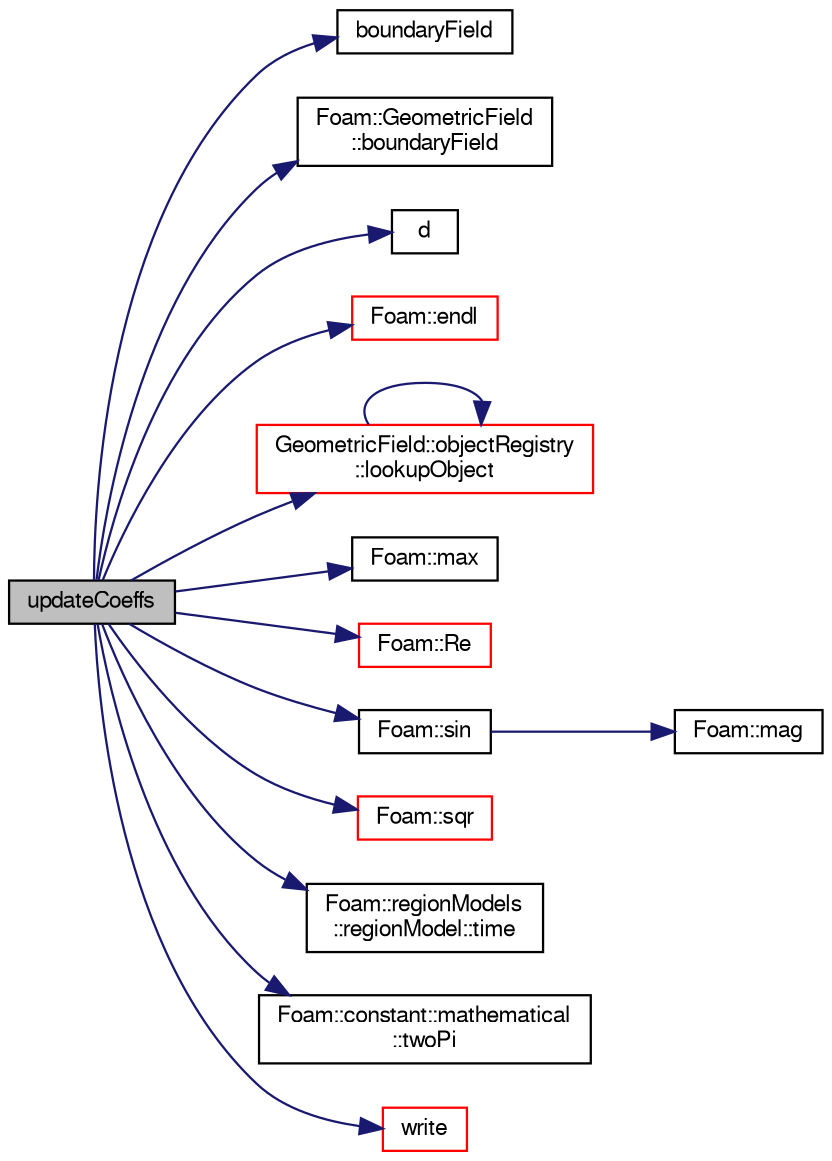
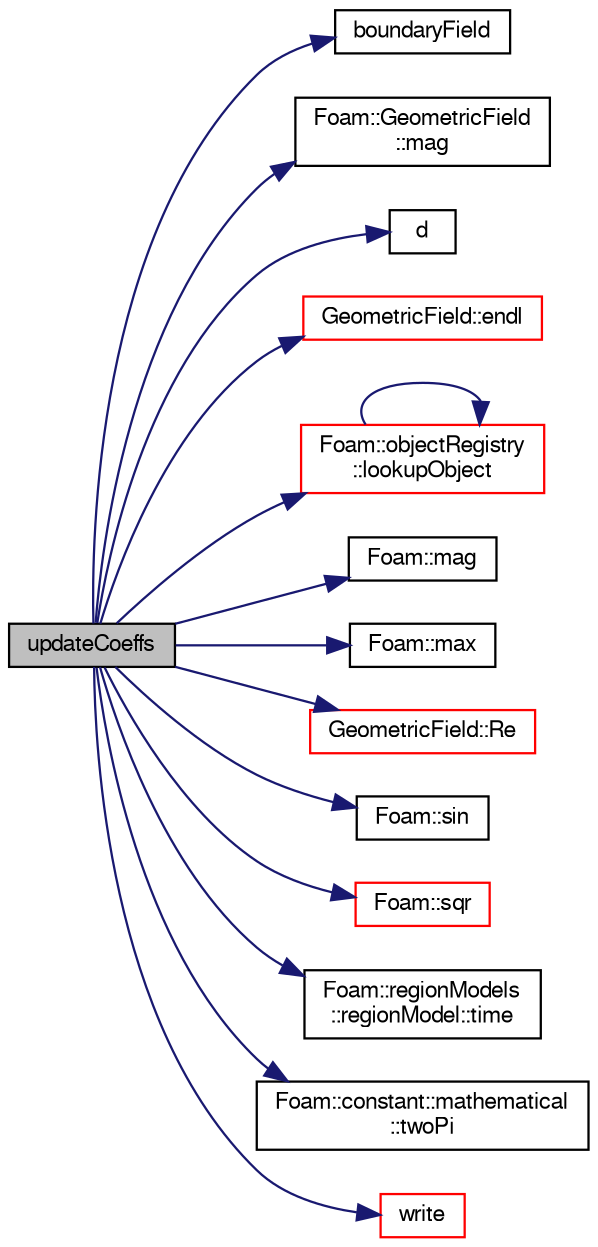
node "Foam::GeometricField ::boundaryField": label "Foam::GeometricField ::boundaryField" -> "Foam::GeometricField ::mag"
node "Foam::endl": label "Foam::endl" -> "GeometricField::endl"
node "GeometricField::objectRegistry ::lookupObject": label "GeometricField::objectRegistry ::lookupObject" -> "Foam::objectRegistry ::lookupObject"
node "Foam::Re": label "Foam::Re" -> "GeometricField::Re"
edge "Foam::sin" -> "Foam::mag": now "updateCoeffs" -> "Foam::mag"
